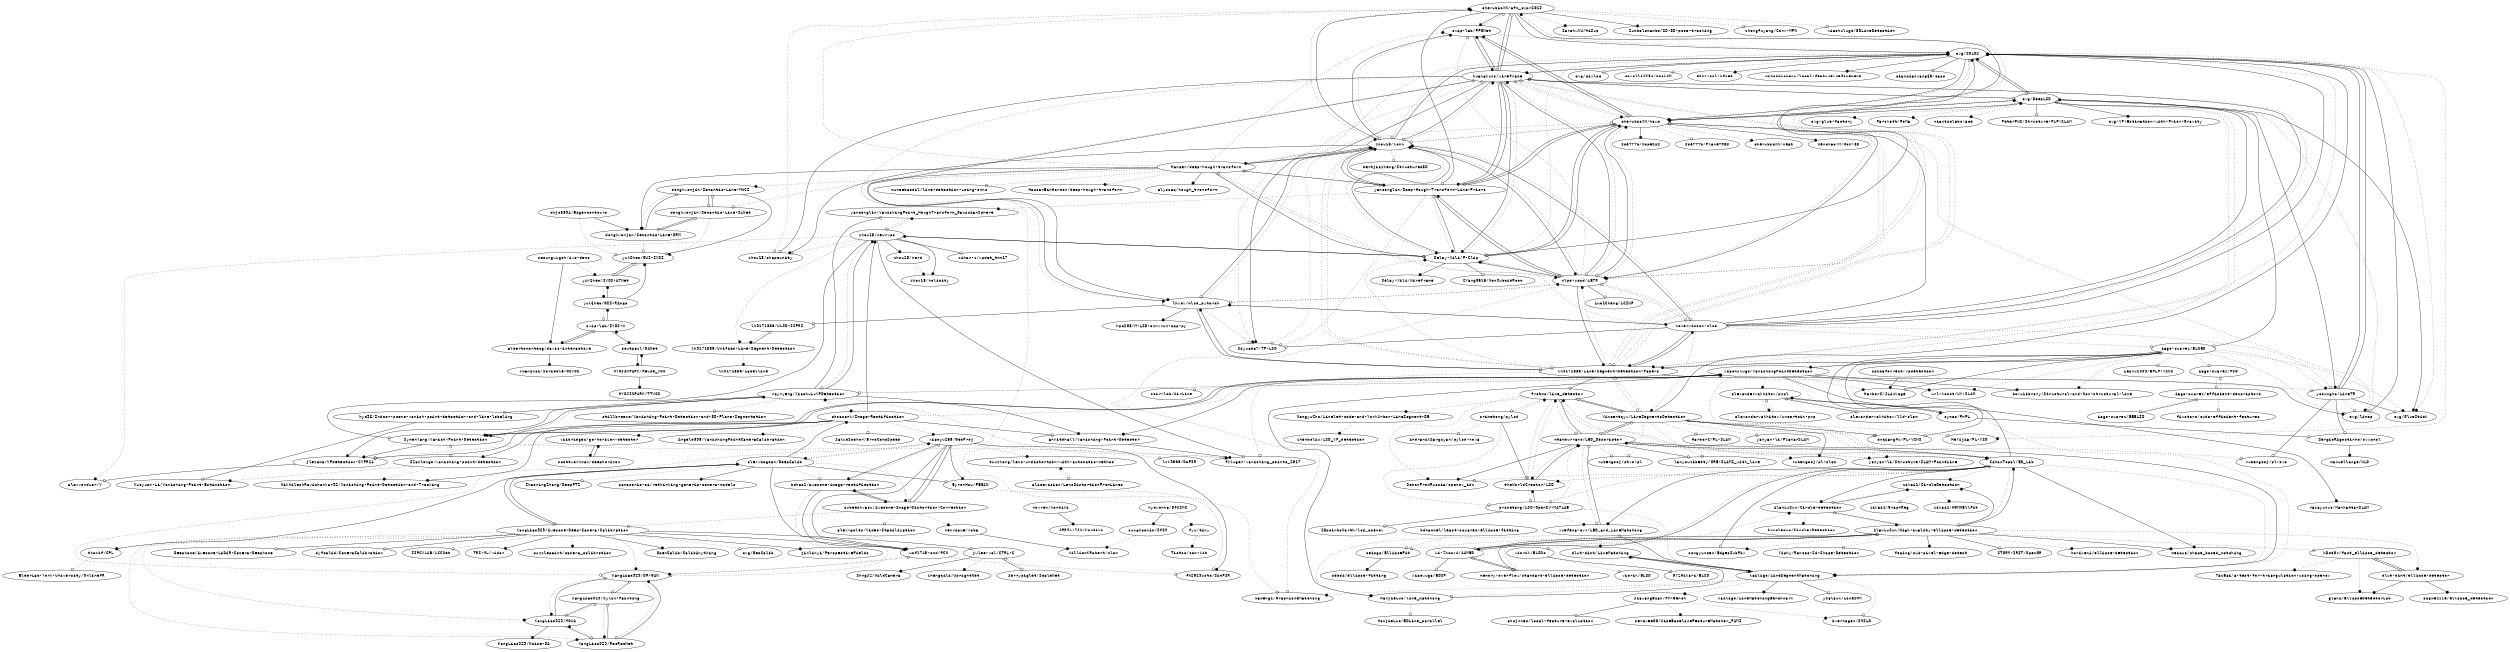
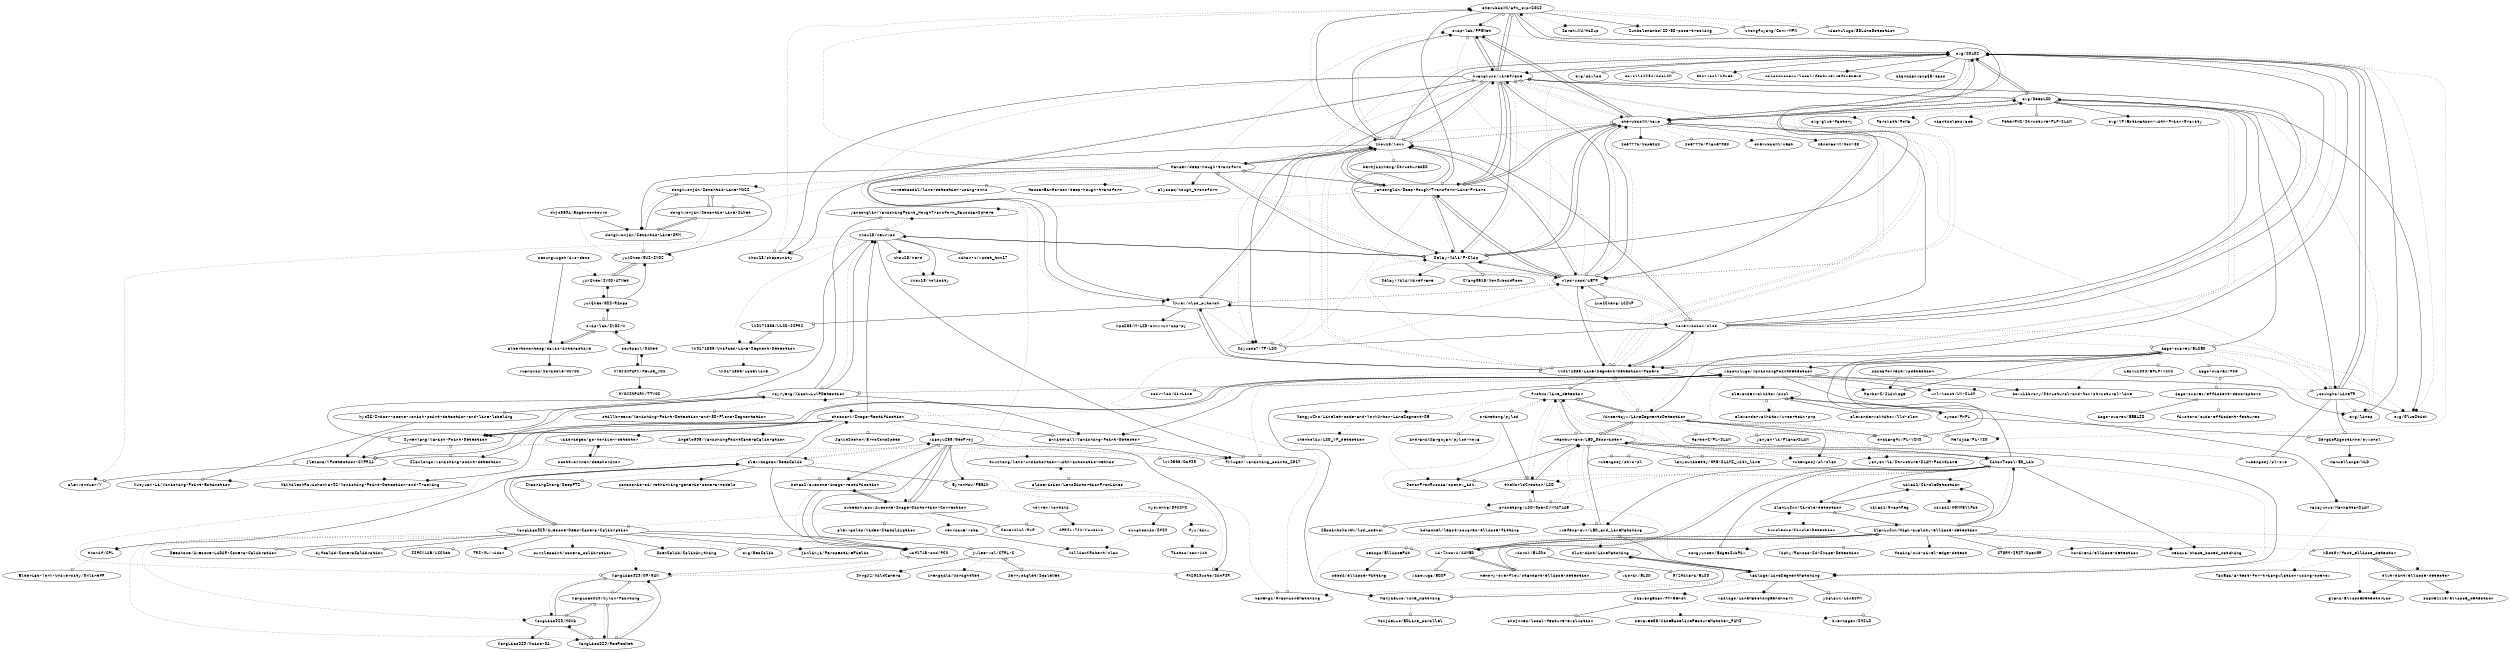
edge "primetang/pylsd" -> "primetang/LSD-OpenCV-MATLAB": arrowhead odot -> dot
edge "xiaohulugo/VanishingPointDetection" -> "kailigo/LineSegmentMatching": now "razayunus/ManhattanSLAM" -> "kailigo/LineSegmentMatching"
node "CenekAlbl/RnP": added
node "Deephome/Awesome-LiDAR-Camera-Deephome": label "Deephome/Awesome-LiDAR-Camera-Deephome" -> "Deephome/Awesome-LiDAR-Camera-Calibration"
